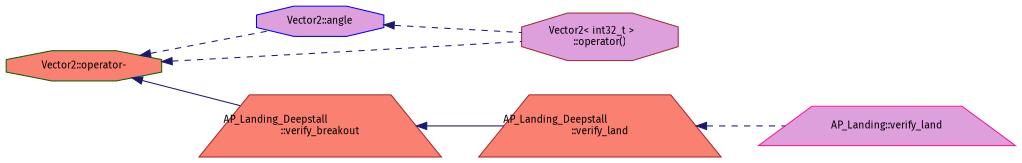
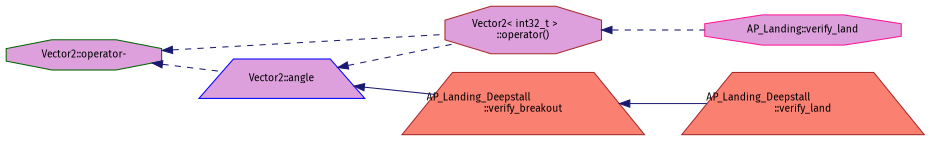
node "Vector2::angle": shape octagon -> trapezium
node "Vector2::operator-": fillcolor salmon -> plum
edge "AP_Landing_Deepstall ::verify_breakout" -> "Vector2::operator-": now "AP_Landing_Deepstall ::verify_breakout" -> "Vector2::angle"
edge "AP_Landing::verify_land" -> "AP_Landing_Deepstall ::verify_land": now "AP_Landing::verify_land" -> "Vector2< int32_t > ::operator()"
node "AP_Landing::verify_land": shape trapezium -> octagon
